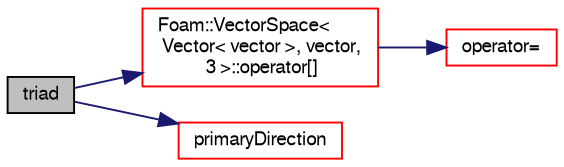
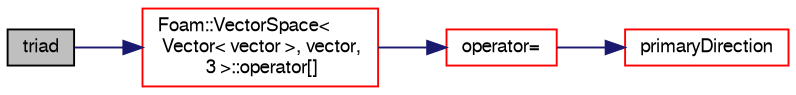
edge "triad" -> "primaryDirection": now "operator=" -> "primaryDirection"
